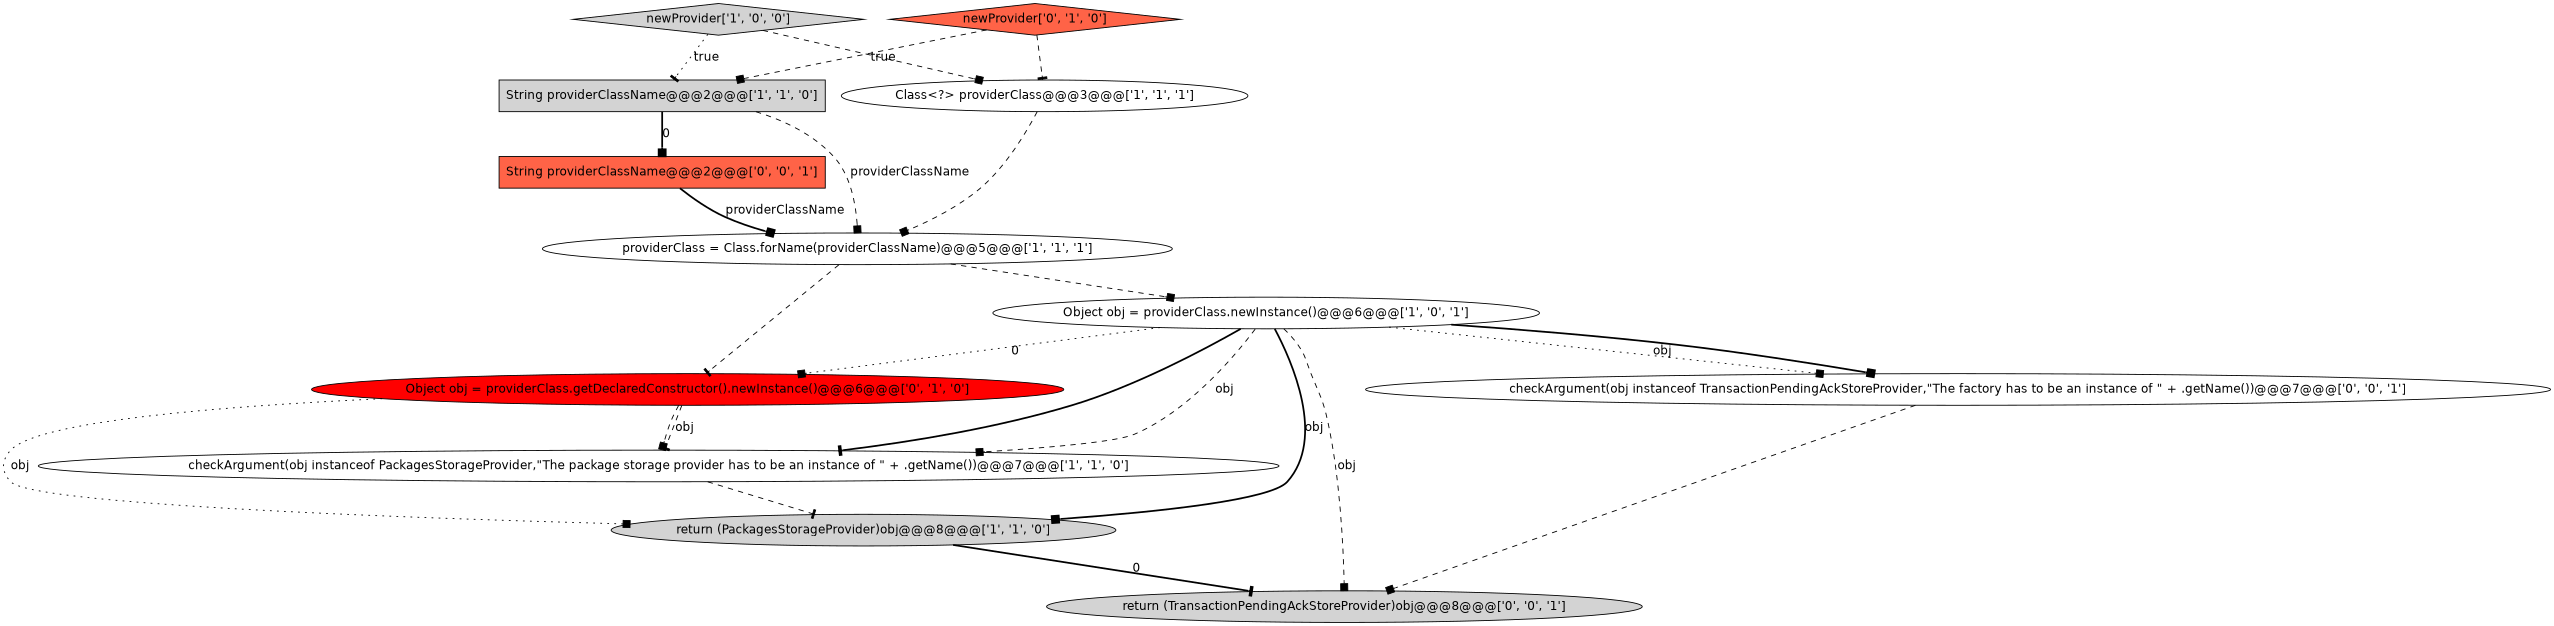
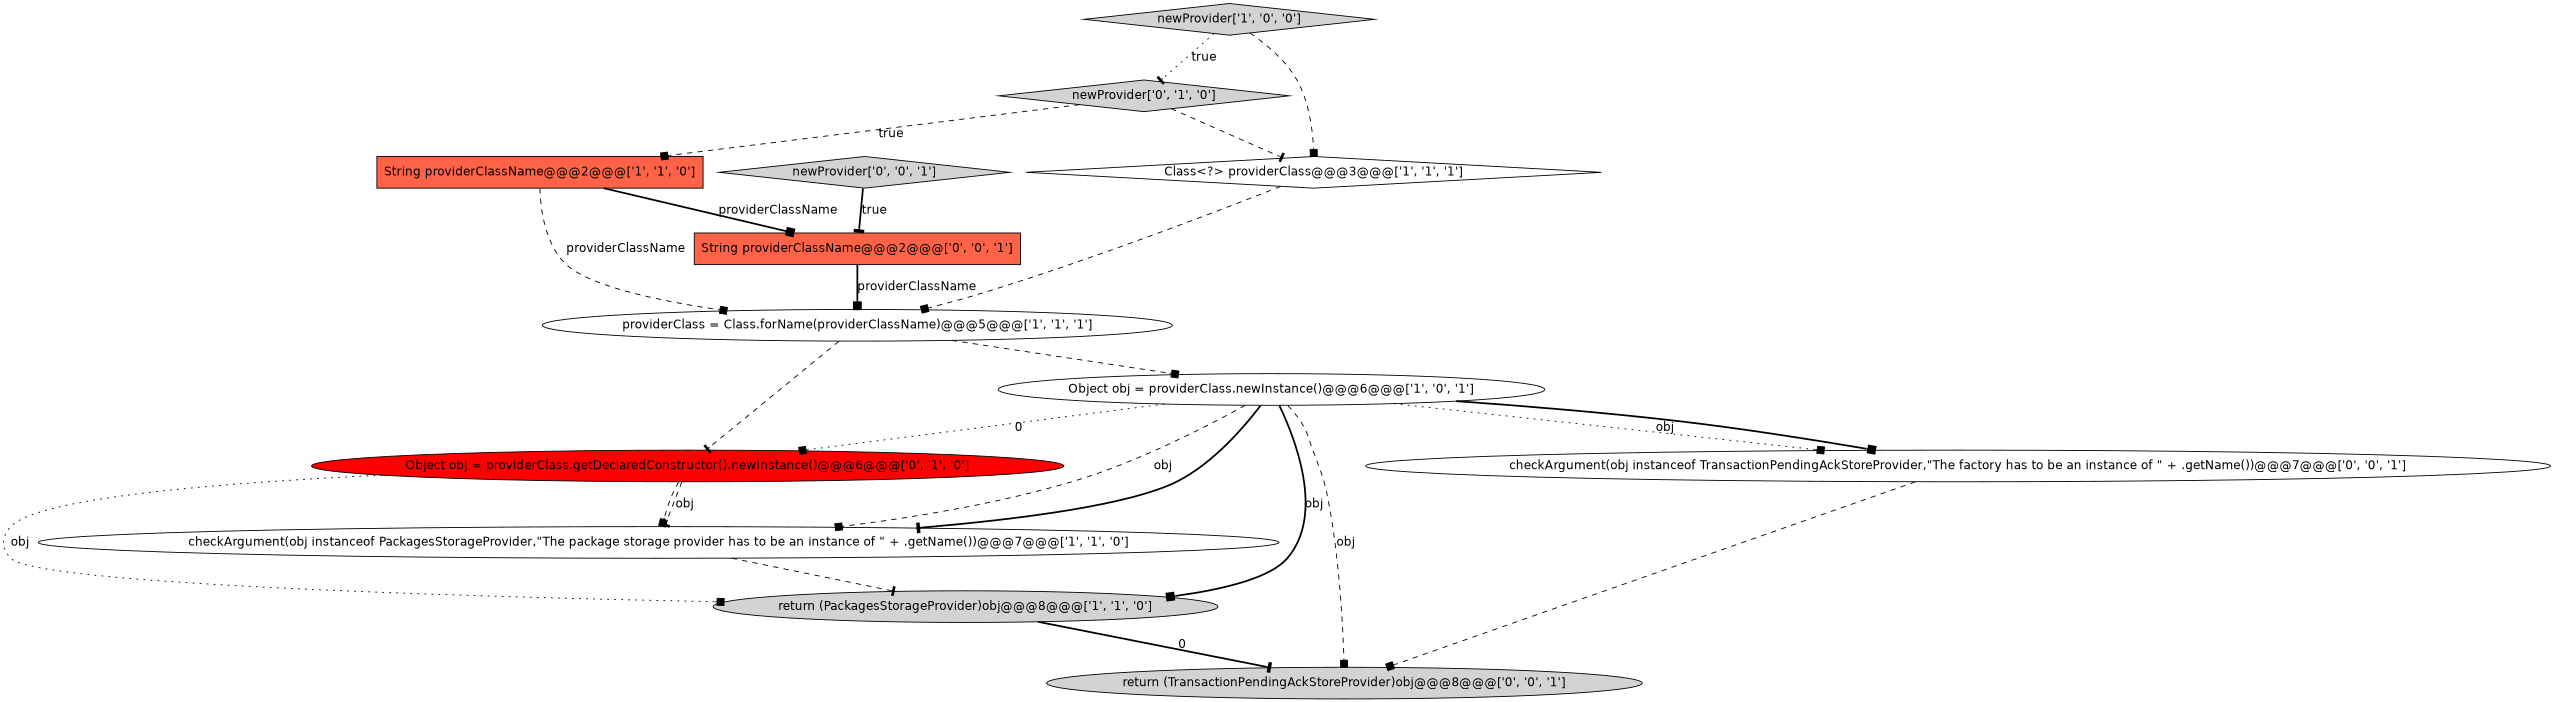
node "newProvider['0', '1', '0']": fillcolor tomato -> lightgray
edge "newProvider['1', '0', '0']" -> "String providerClassName@@@2@@@['1', '1', '0']": now "newProvider['1', '0', '0']" -> "newProvider['0', '1', '0']"
node "String providerClassName@@@2@@@['1', '1', '0']": fillcolor lightgray -> tomato
node "Class<?> providerClass@@@3@@@['1', '1', '1']": shape ellipse -> diamond
edge "String providerClassName@@@2@@@['1', '1', '0']" -> "String providerClassName@@@2@@@['0', '0', '1']": label "0" -> "providerClassName"
node "newProvider['0', '0', '1']": added
